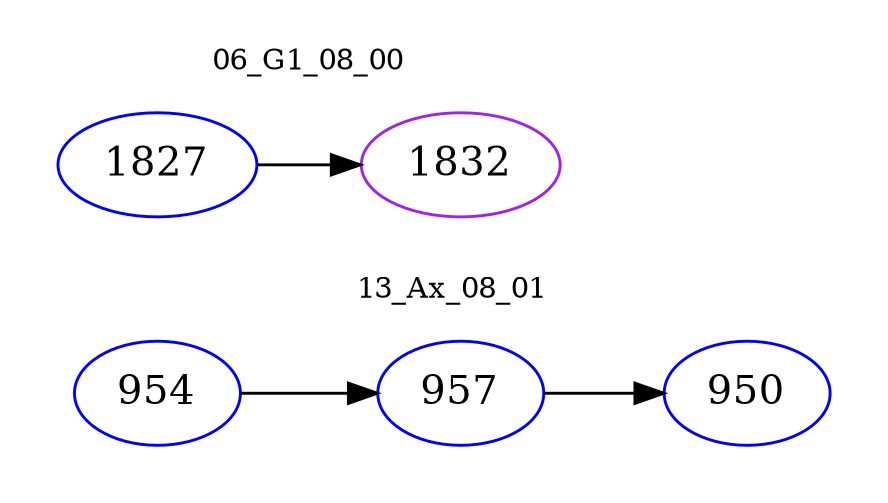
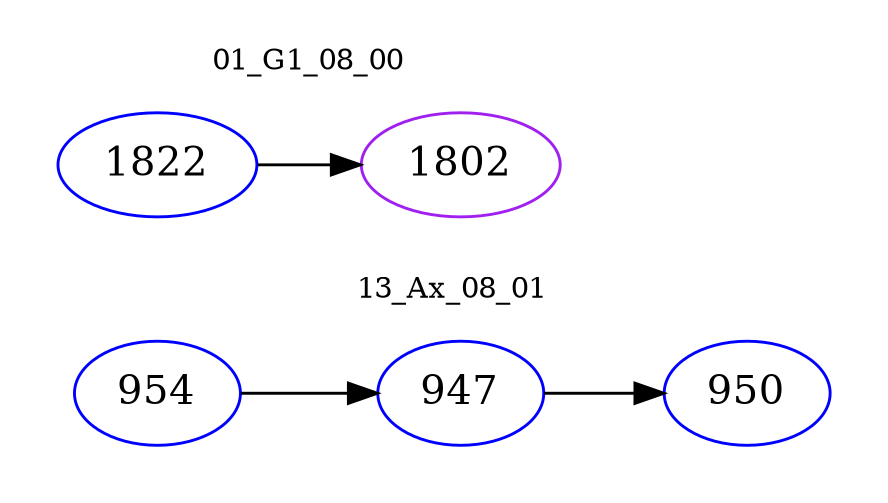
cluster "06_G1_08_00": label "06_G1_08_00" -> "01_G1_08_00"
node "1827": label "1827" -> "1822"
node "1832": label "1832" -> "1802"
node "957": label "957" -> "947"
